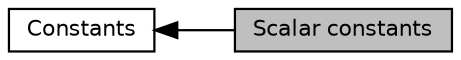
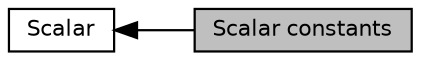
node "Constants": label "Constants" -> "Scalar"
